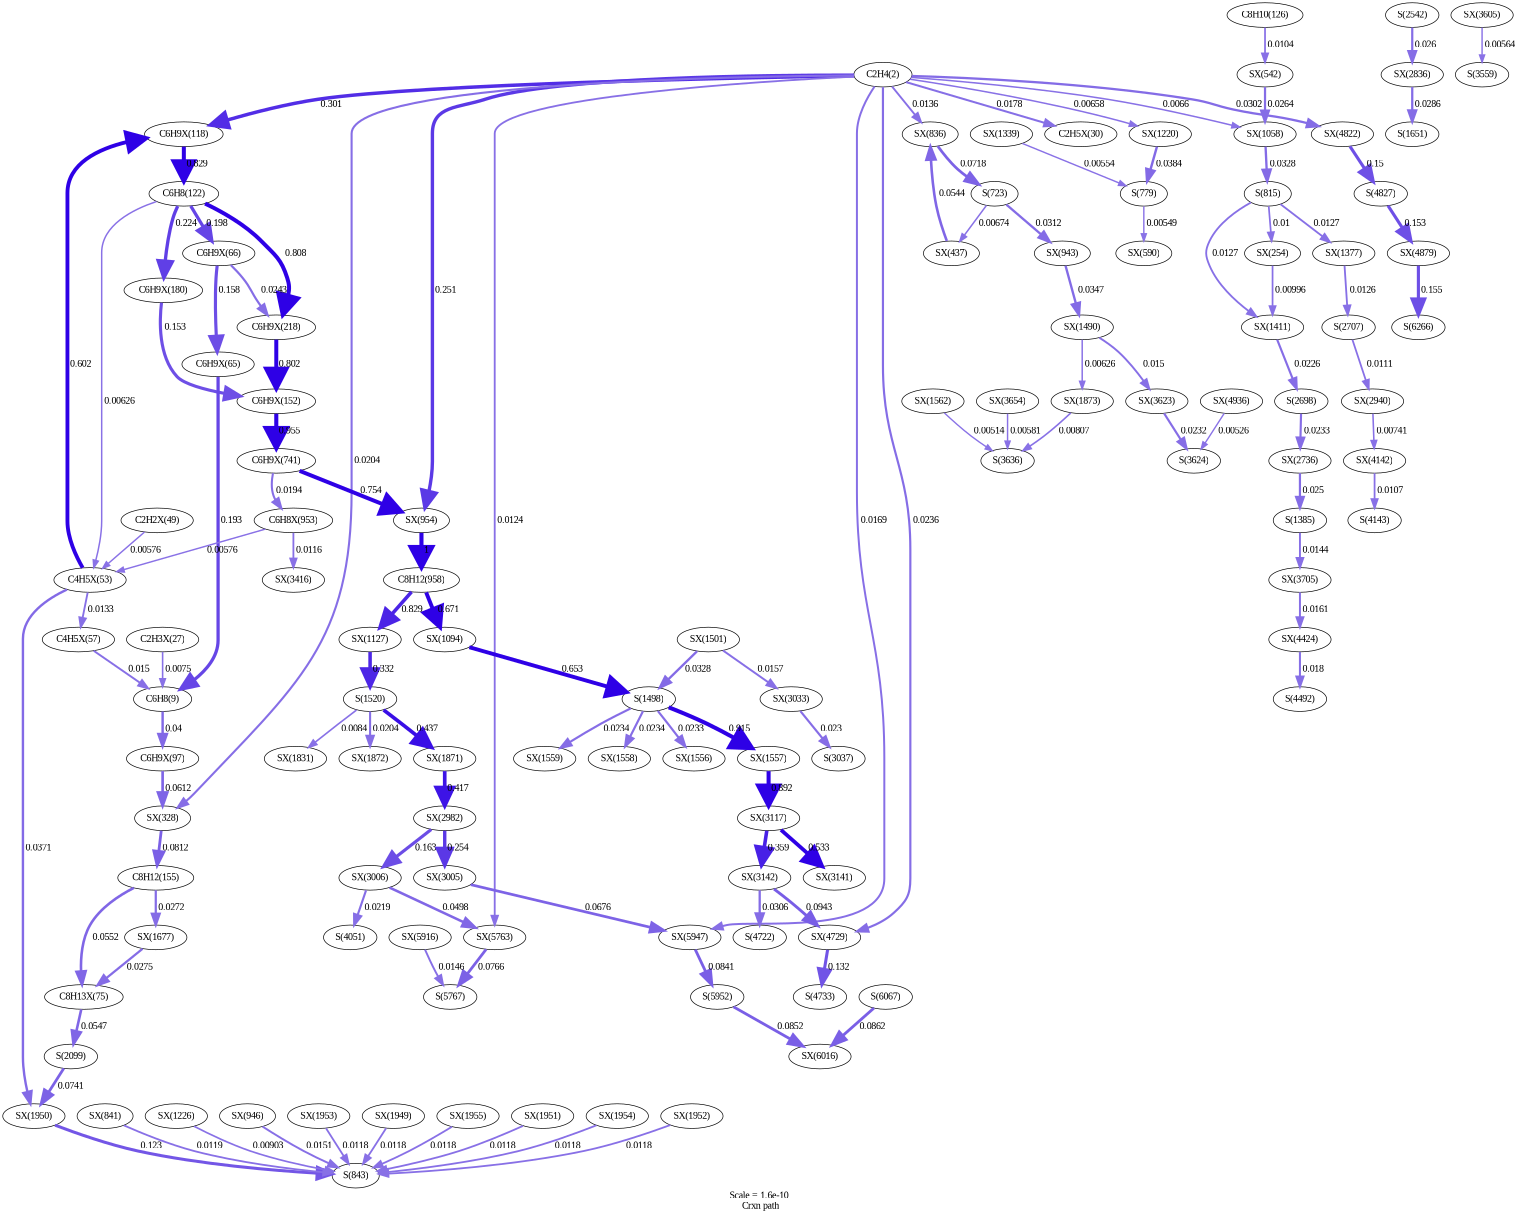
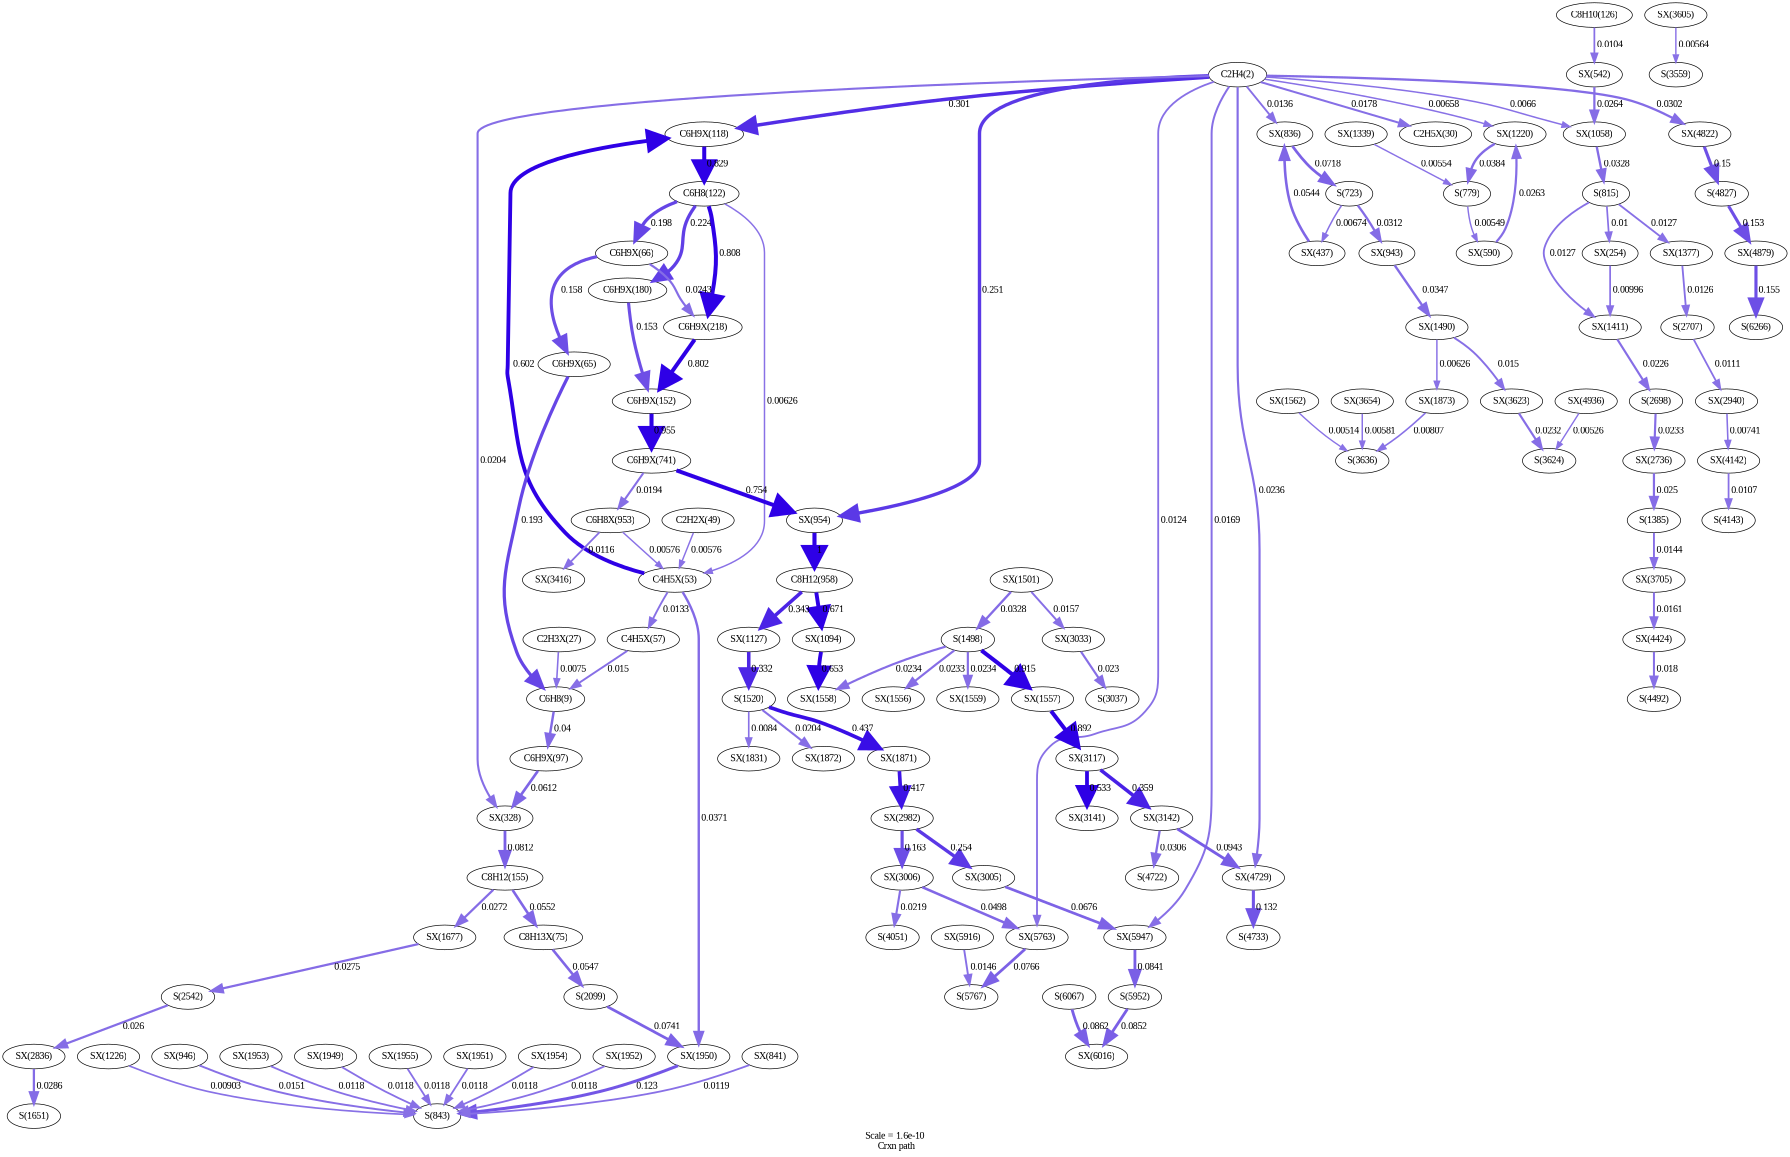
edge "SX(590)" -> "SX(1220)": added, label "0.0263"
edge "C8H12(958)" -> "SX(1127)": label " 0.829" -> " 0.343"
edge "SX(1094)" -> "S(1498)": now "SX(1094)" -> "SX(1558)"
edge "SX(1677)" -> "C8H13X(75)": now "SX(1677)" -> "S(2542)"
